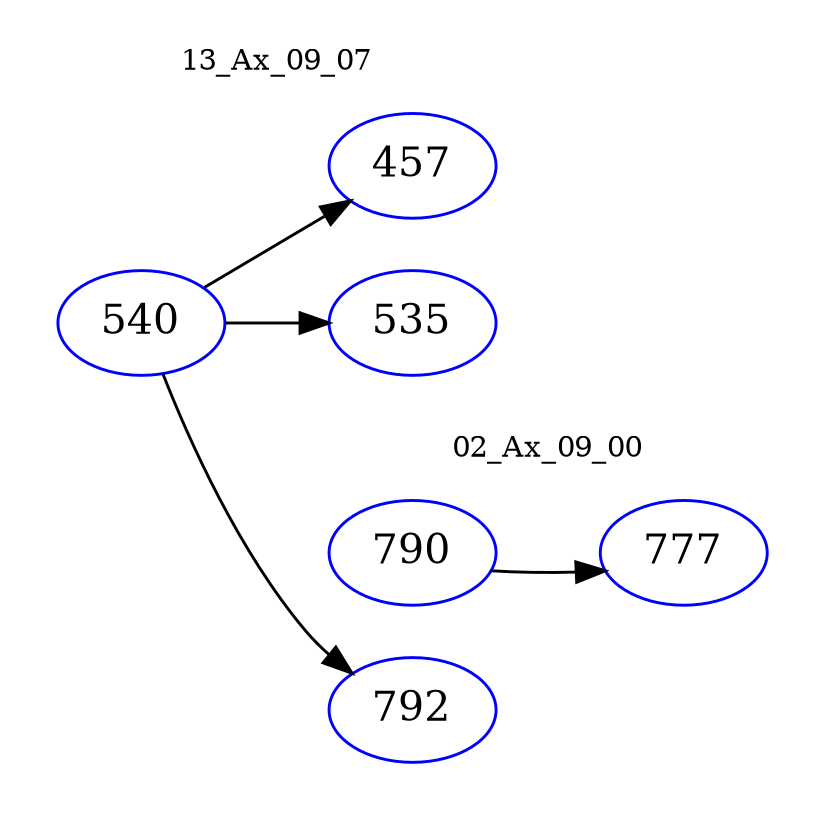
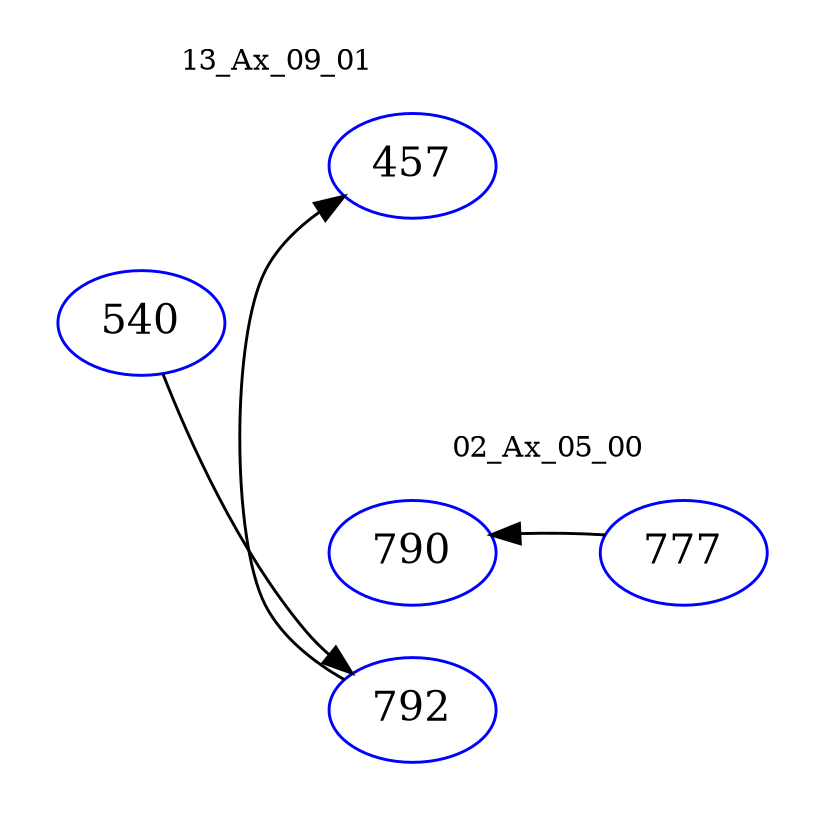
cluster "13_Ax_09_07": label "13_Ax_09_07" -> "13_Ax_09_01"
edge "540" -> "457": now "792" -> "457"
node "535": removed
cluster "02_Ax_09_00": label "02_Ax_09_00" -> "02_Ax_05_00"
edge "790" -> "777": reversed
